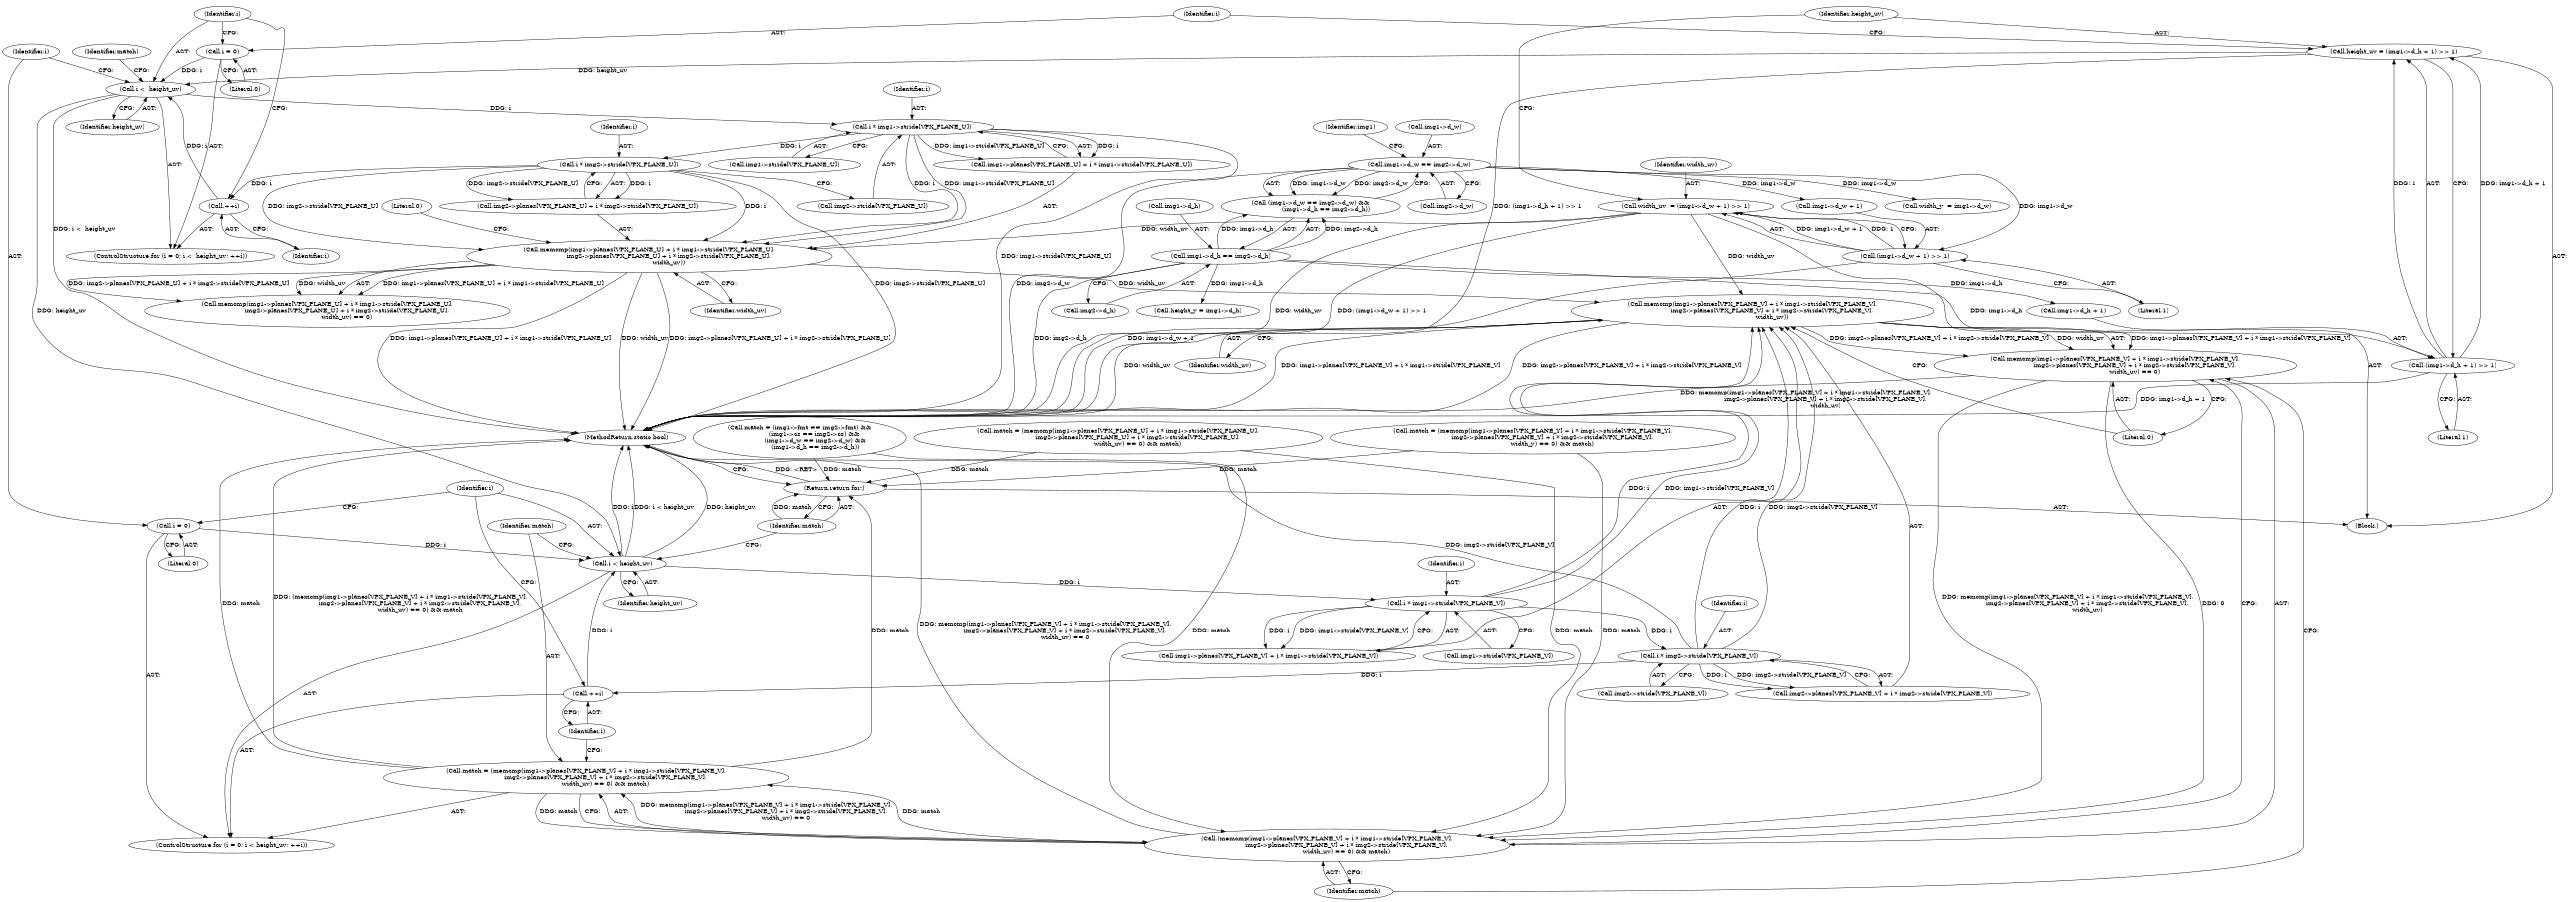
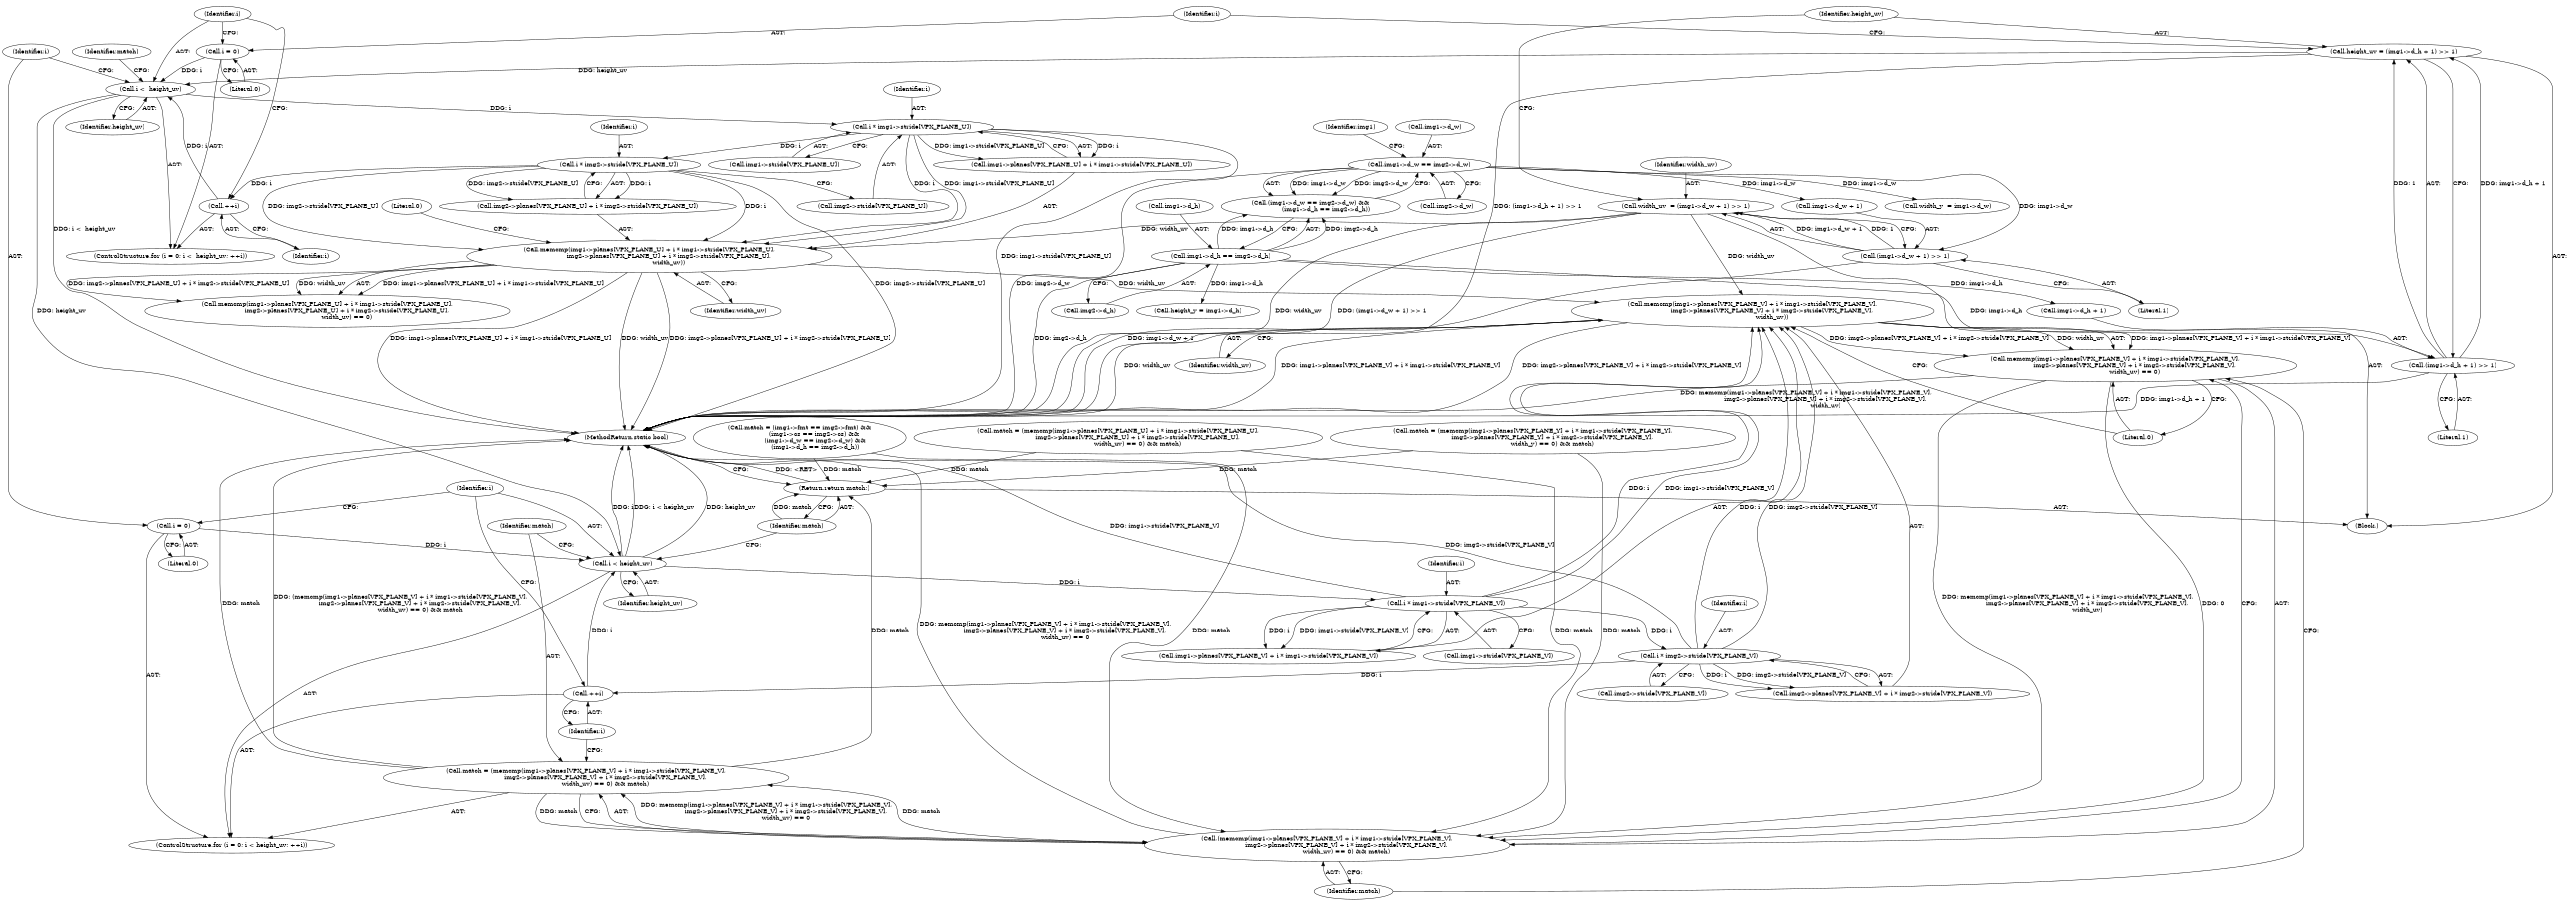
edge "(Call,(img1->d_w == img2->d_w) && (img1->d_h == img2->d_h))" -> "(Call,img1->d_h == img2->d_h)": label "AST: " -> "CFG: "
node "(Return,return for;)": label "(Return,return for;)" -> "(Return,return match;)"
edge "(Call,i * img1->stride[VPX_PLANE_V])" -> "(MethodReturn,static bool)": added, label "DDG: img1->stride[VPX_PLANE_V]"
